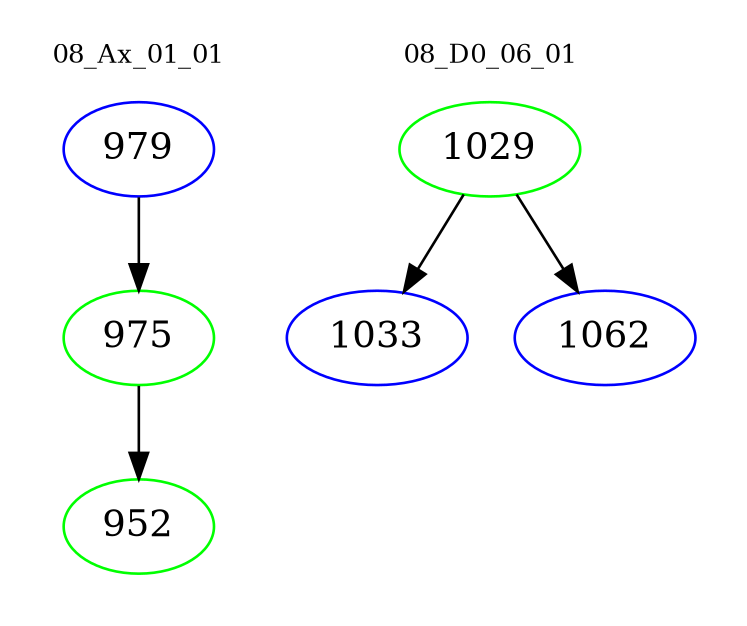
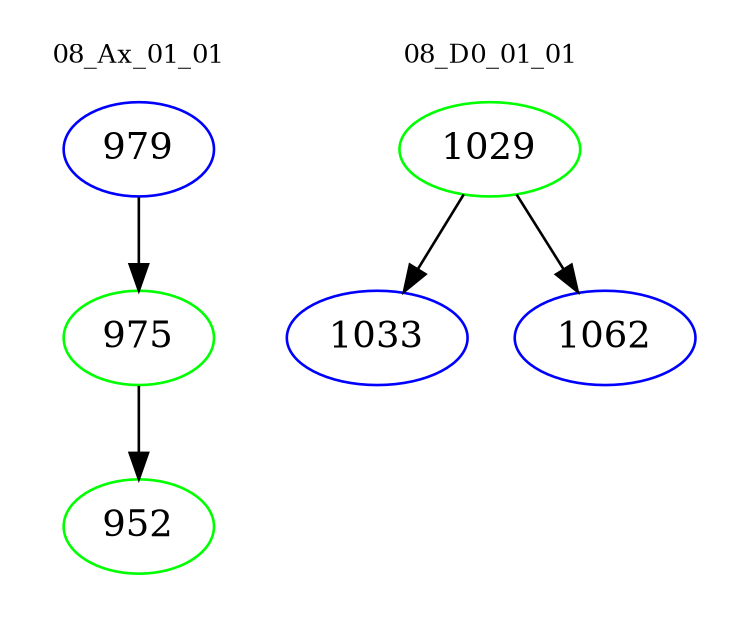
cluster "08_D0_06_01": label "08_D0_06_01" -> "08_D0_01_01"
